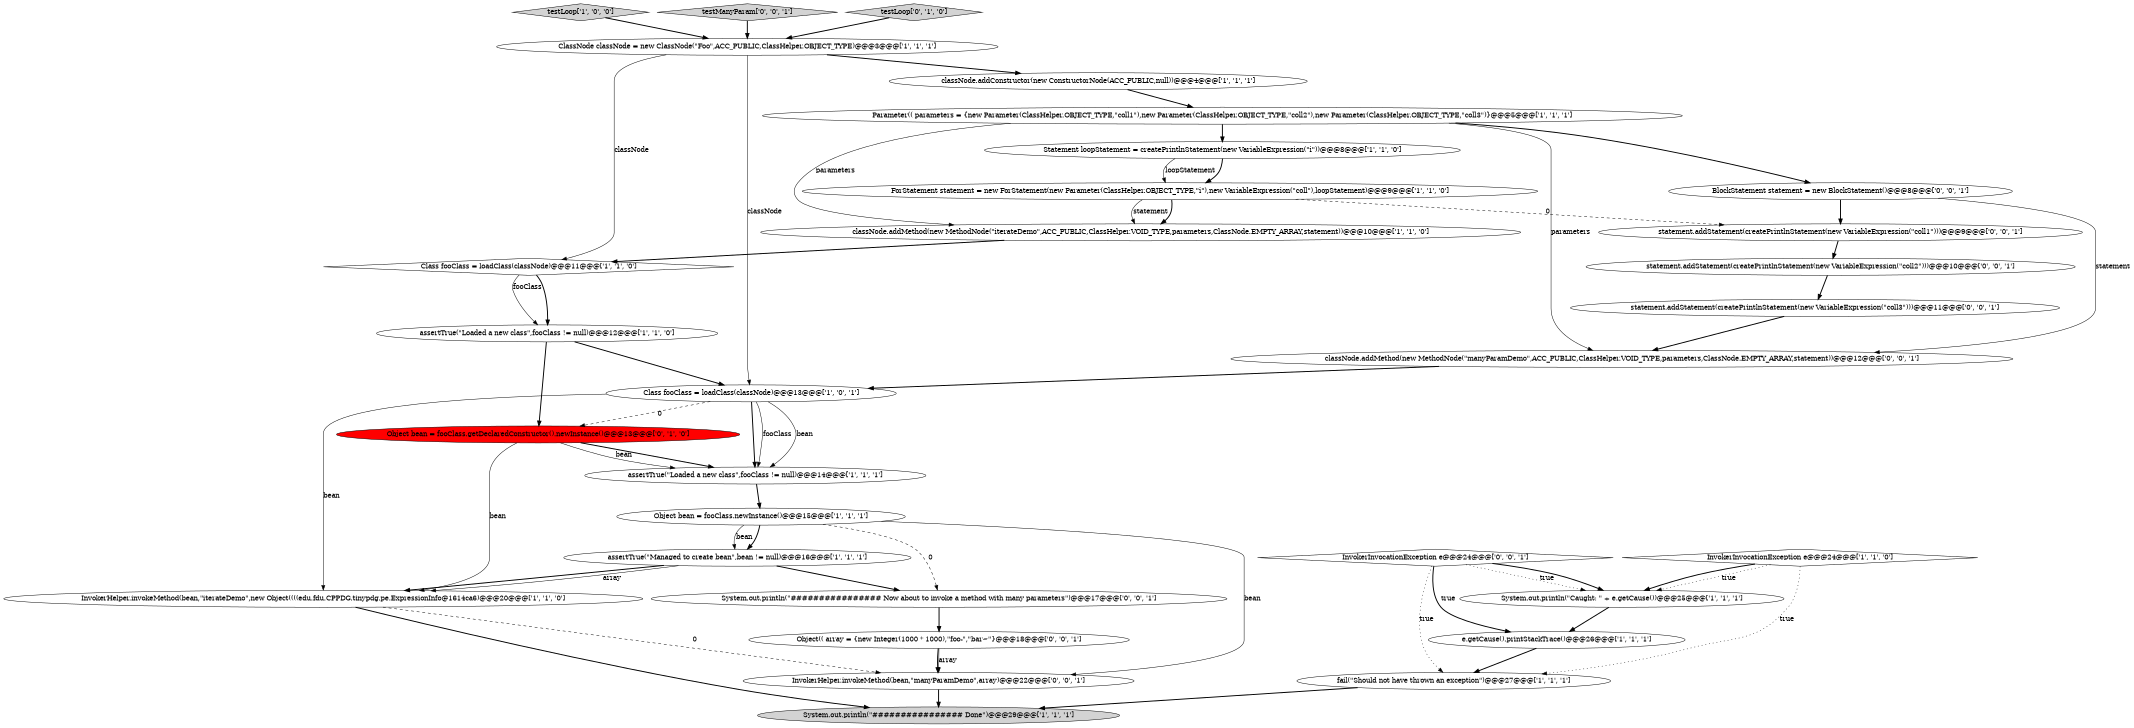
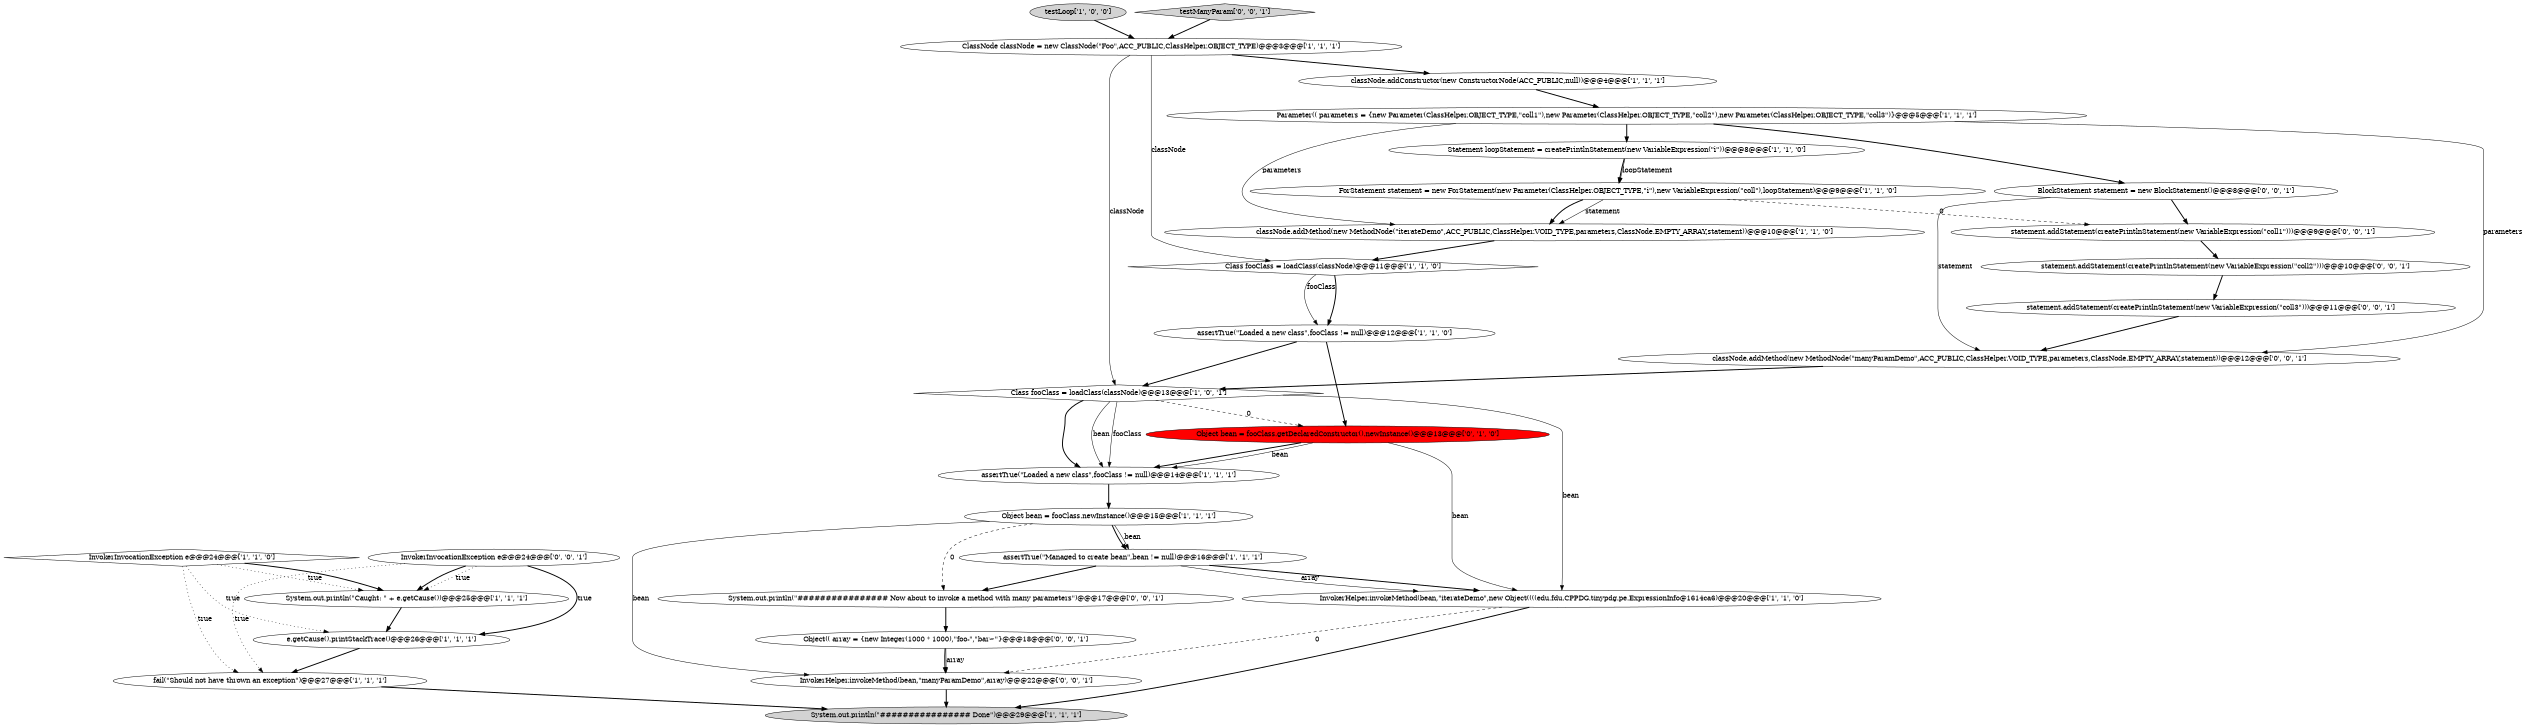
node "testLoop['1', '0', '0']": shape diamond -> ellipse
node "testLoop['0', '1', '0']": removed
node "Class fooClass = loadClass(classNode)@@@13@@@['1', '0', '1']": shape ellipse -> diamond
node "InvokerInvocationException e@@@24@@@['0', '0', '1']": shape diamond -> ellipse
edge "InvokerInvocationException e@@@24@@@['1', '1', '0']" -> "e.getCause().printStackTrace()@@@26@@@['1', '1', '1']": added, label "true"
